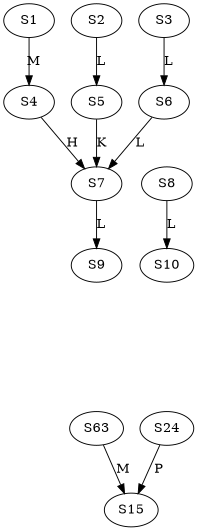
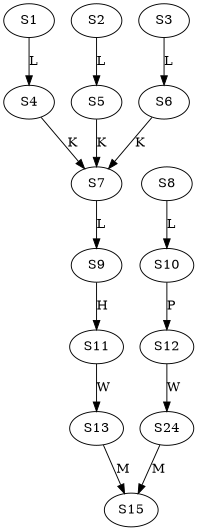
edge "S1" -> "S4": label "M" -> "L"
edge "S4" -> "S7": label "H" -> "K"
edge "S6" -> "S7": label "L" -> "K"
node "S11": added
node "S12": added
node "S63": label "S63" -> "S13"
edge "S24" -> "S15": label "P" -> "M"
